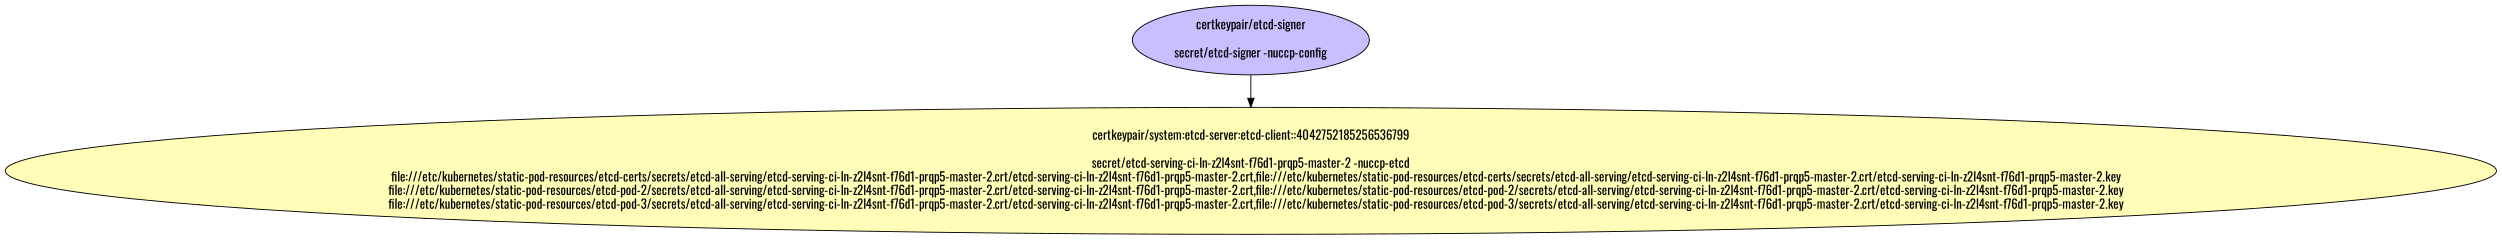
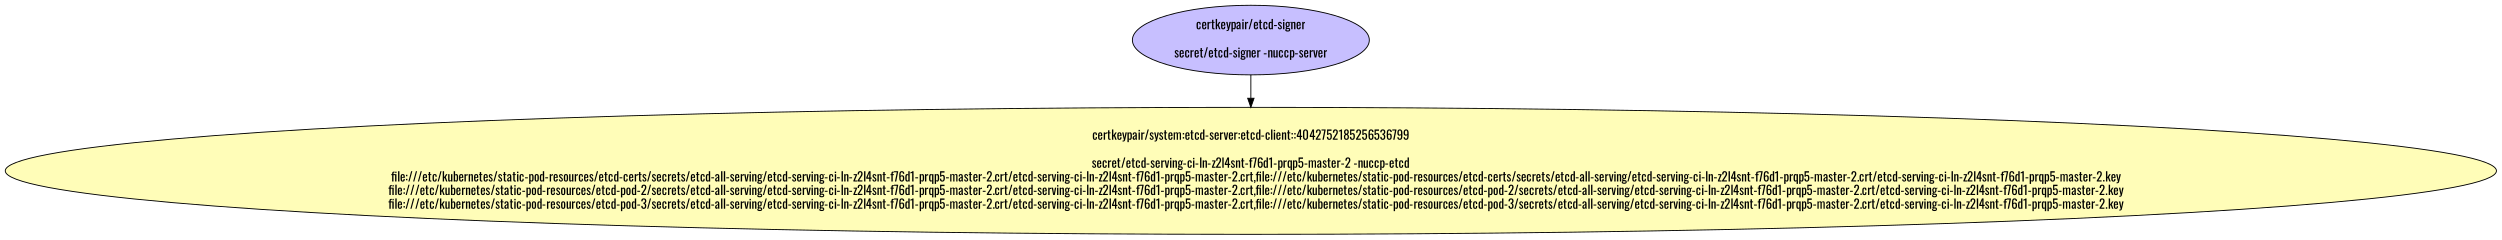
node "certkeypair/etcd-signer secret/etcd-signer -nuccp-config": label "certkeypair/etcd-signer secret/etcd-signer -nuccp-config" -> "certkeypair/etcd-signer secret/etcd-signer -nuccp-server"
